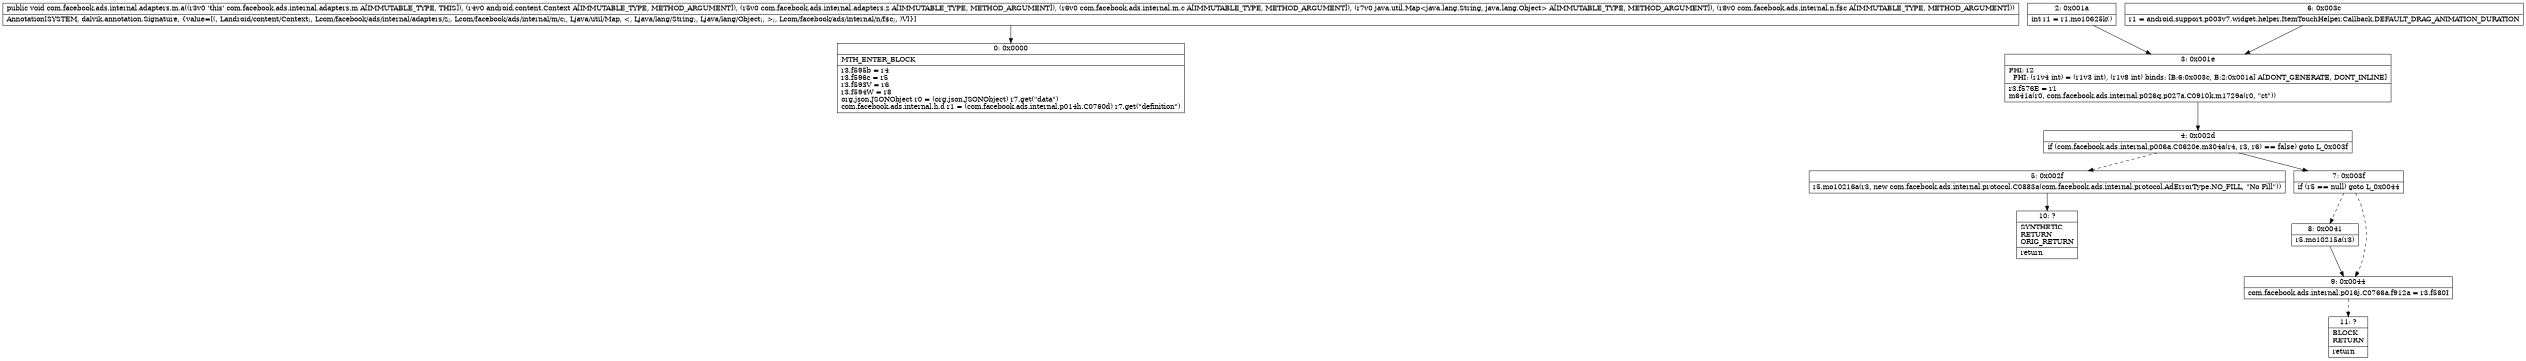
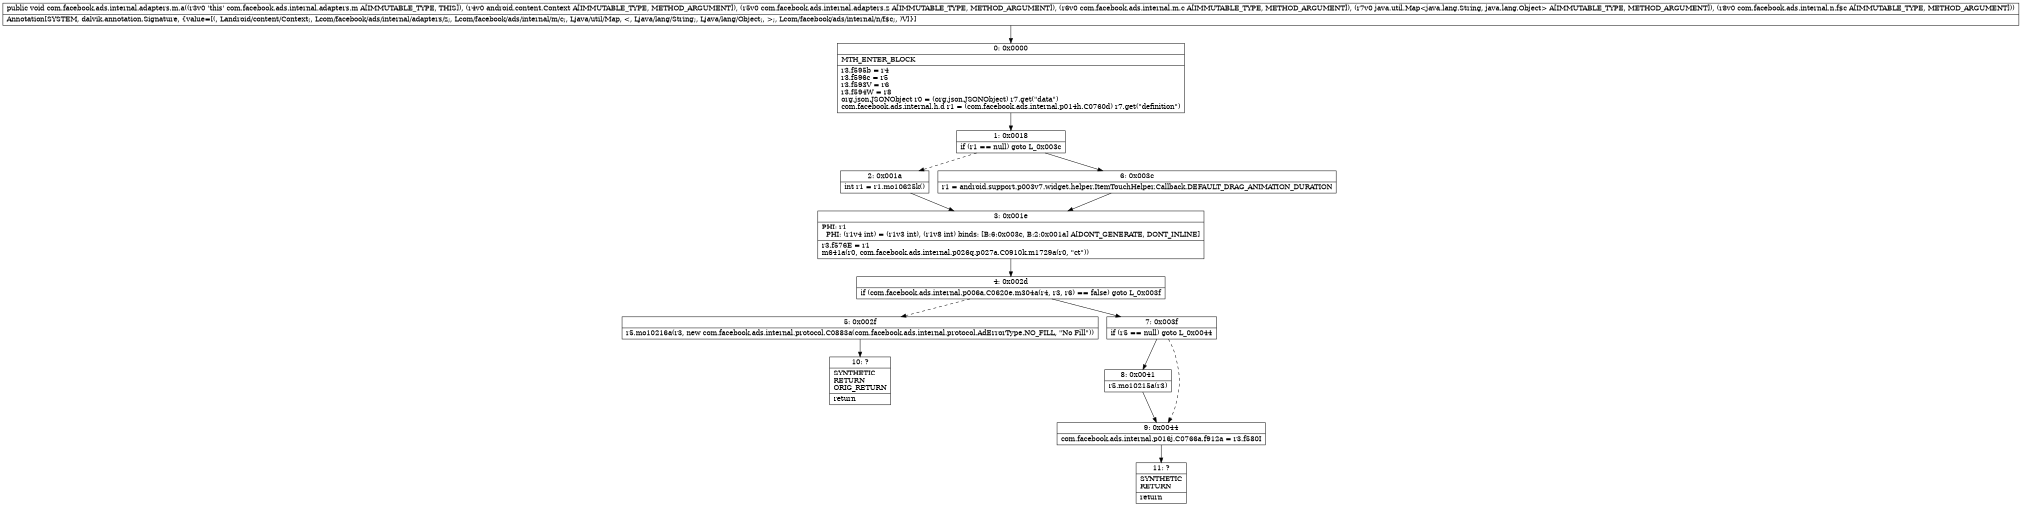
node "3: 0x001e": text "PHI: r2" -> "PHI: r1"
node "1: 0x0018": added
edge "7: 0x003f" -> "8: 0x0041": style dashed -> solid
edge "9: 0x0044" -> "11: ?": style dashed -> solid
node "11: ?": text "BLOCK" -> "SYNTHETIC"
